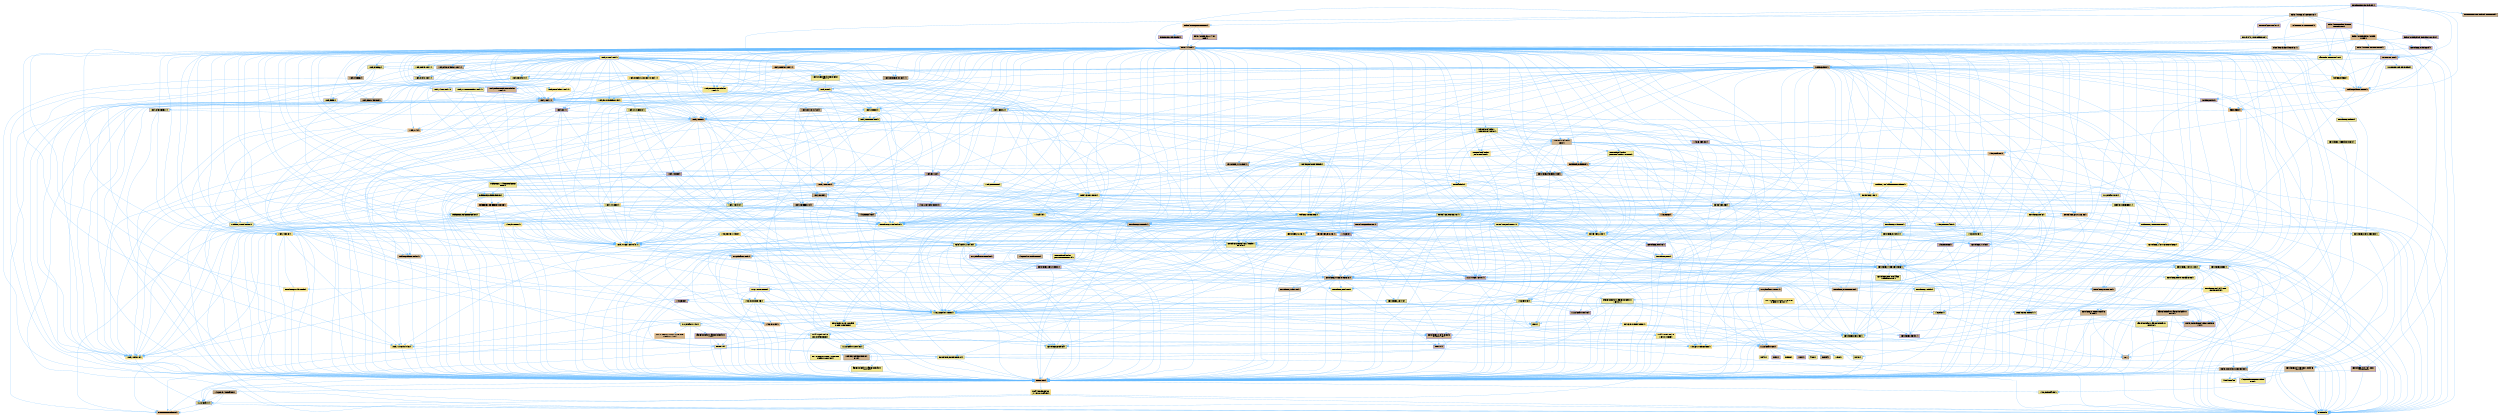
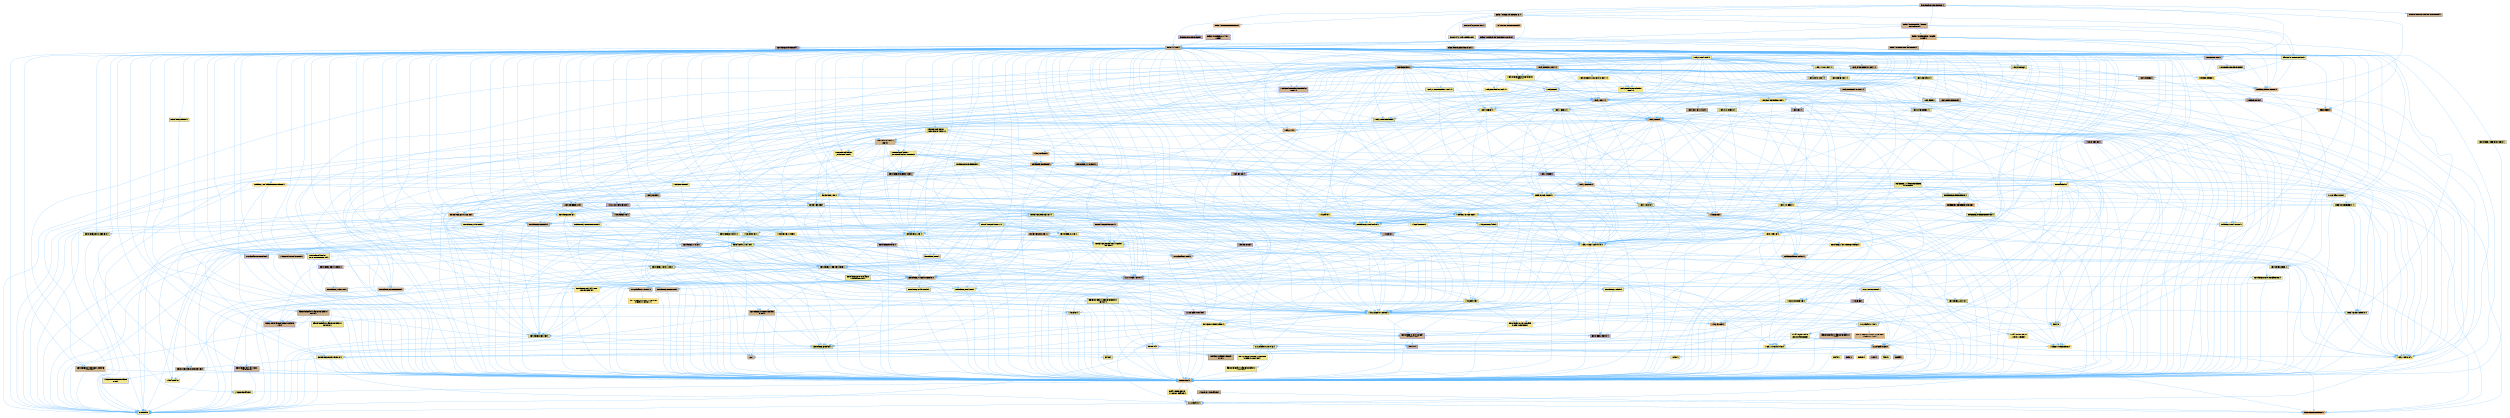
edge "Math/MirrorMatrix.h" -> "Math/UnrealMathUtility.h": now "Math/PerspectiveMatrix.h" -> "Math/UnrealMathUtility.h"
node "Delegates/MulticastDelegate Base.h": label "Delegates/MulticastDelegate Base.h" -> "Delegates/MulticastDelegate UniquePtr.h"
node "Templates/IsArithmetic.h": color darkorange -> black
